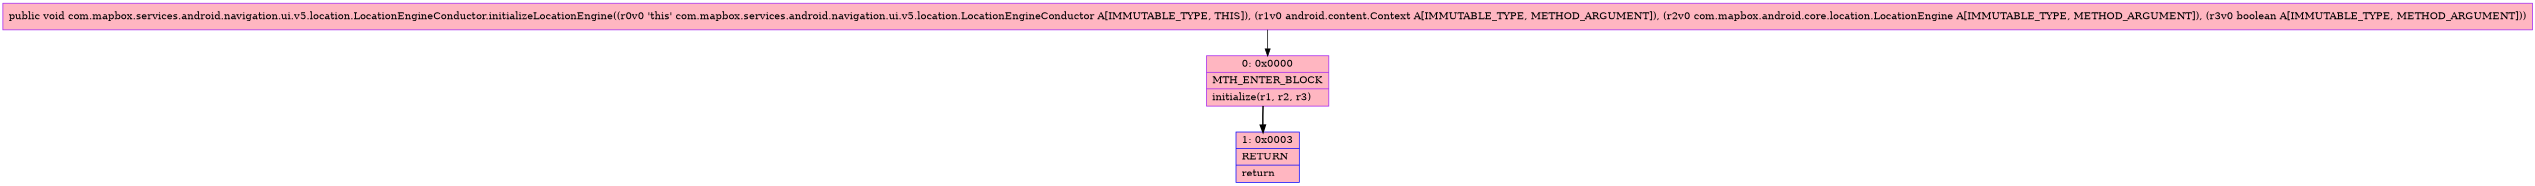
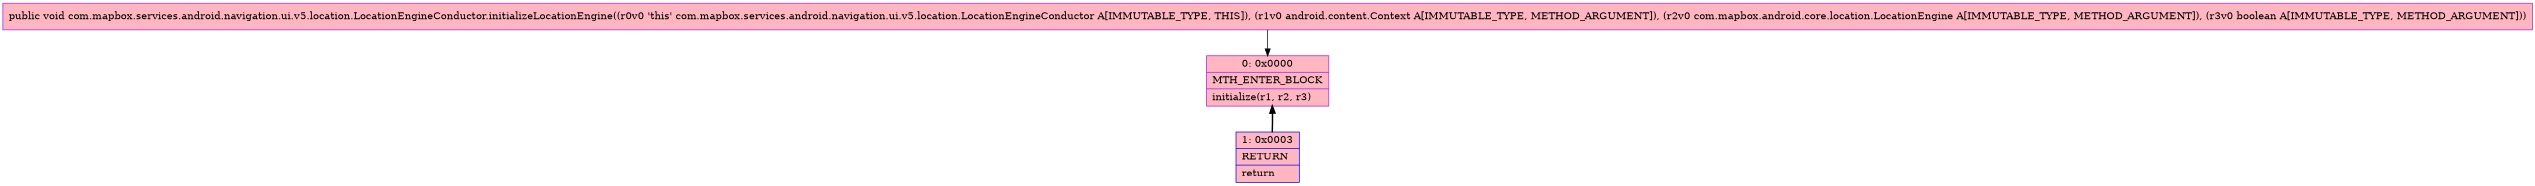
edge "0: 0x0000" -> "1: 0x0003": reversed
